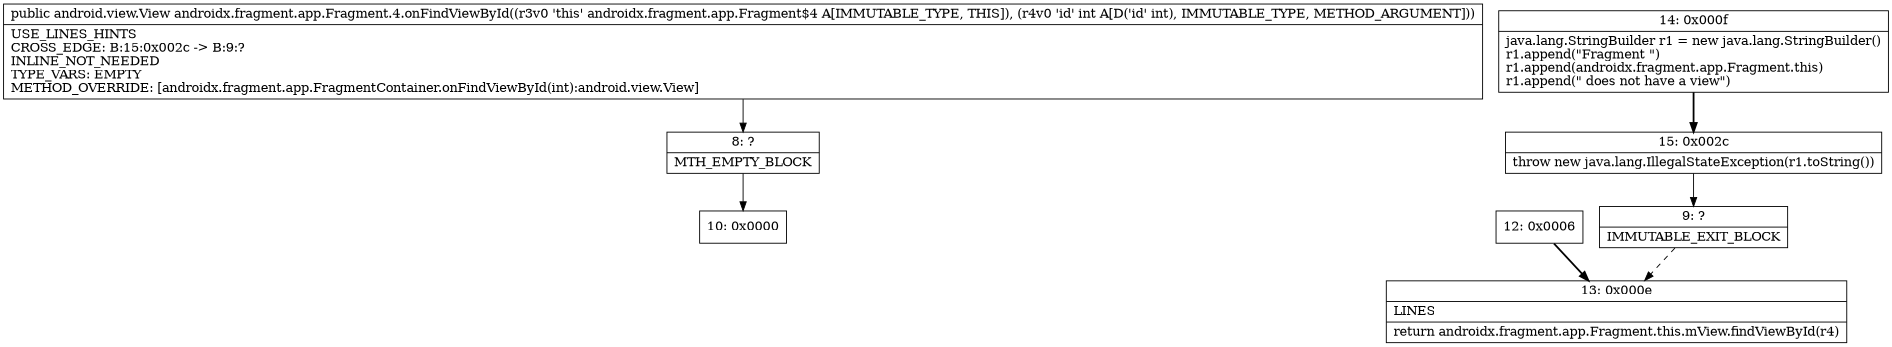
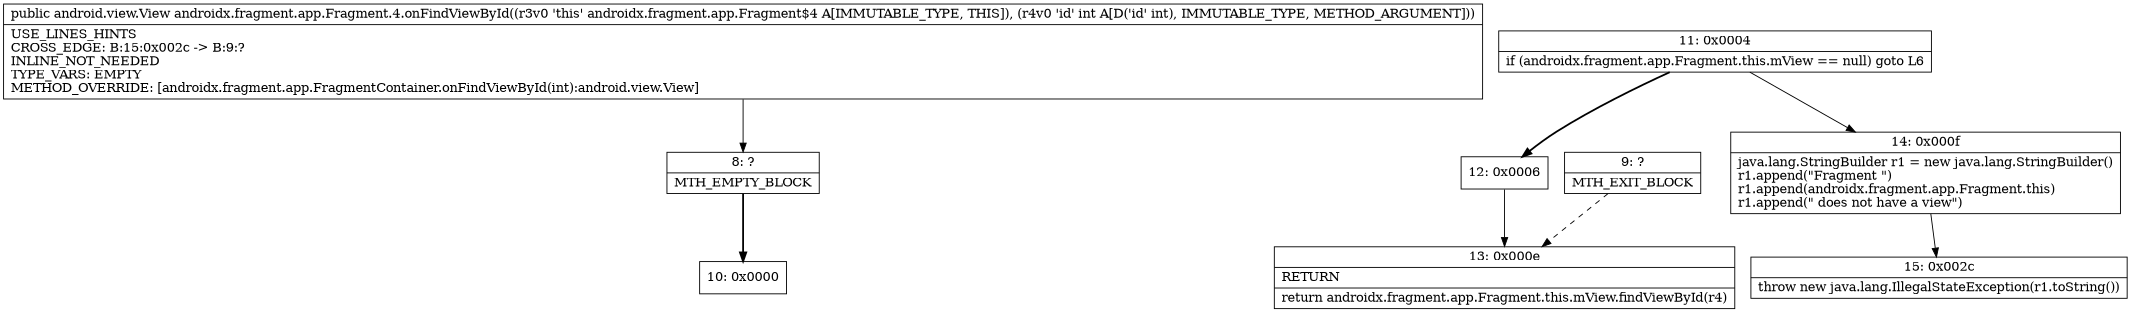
node "11: 0x0004": added
edge "14: 0x000f" -> "15: 0x002c": style bold -> solid
edge "15: 0x002c" -> "9: ?": removed
edge "8: ?" -> "10: 0x0000": style solid -> bold
node "9: ?": text "IMMUTABLE_EXIT_BLOCK" -> "MTH_EXIT_BLOCK"
edge "12: 0x0006" -> "13: 0x000e": style bold -> solid
node "13: 0x000e": text "LINES" -> "RETURN"
